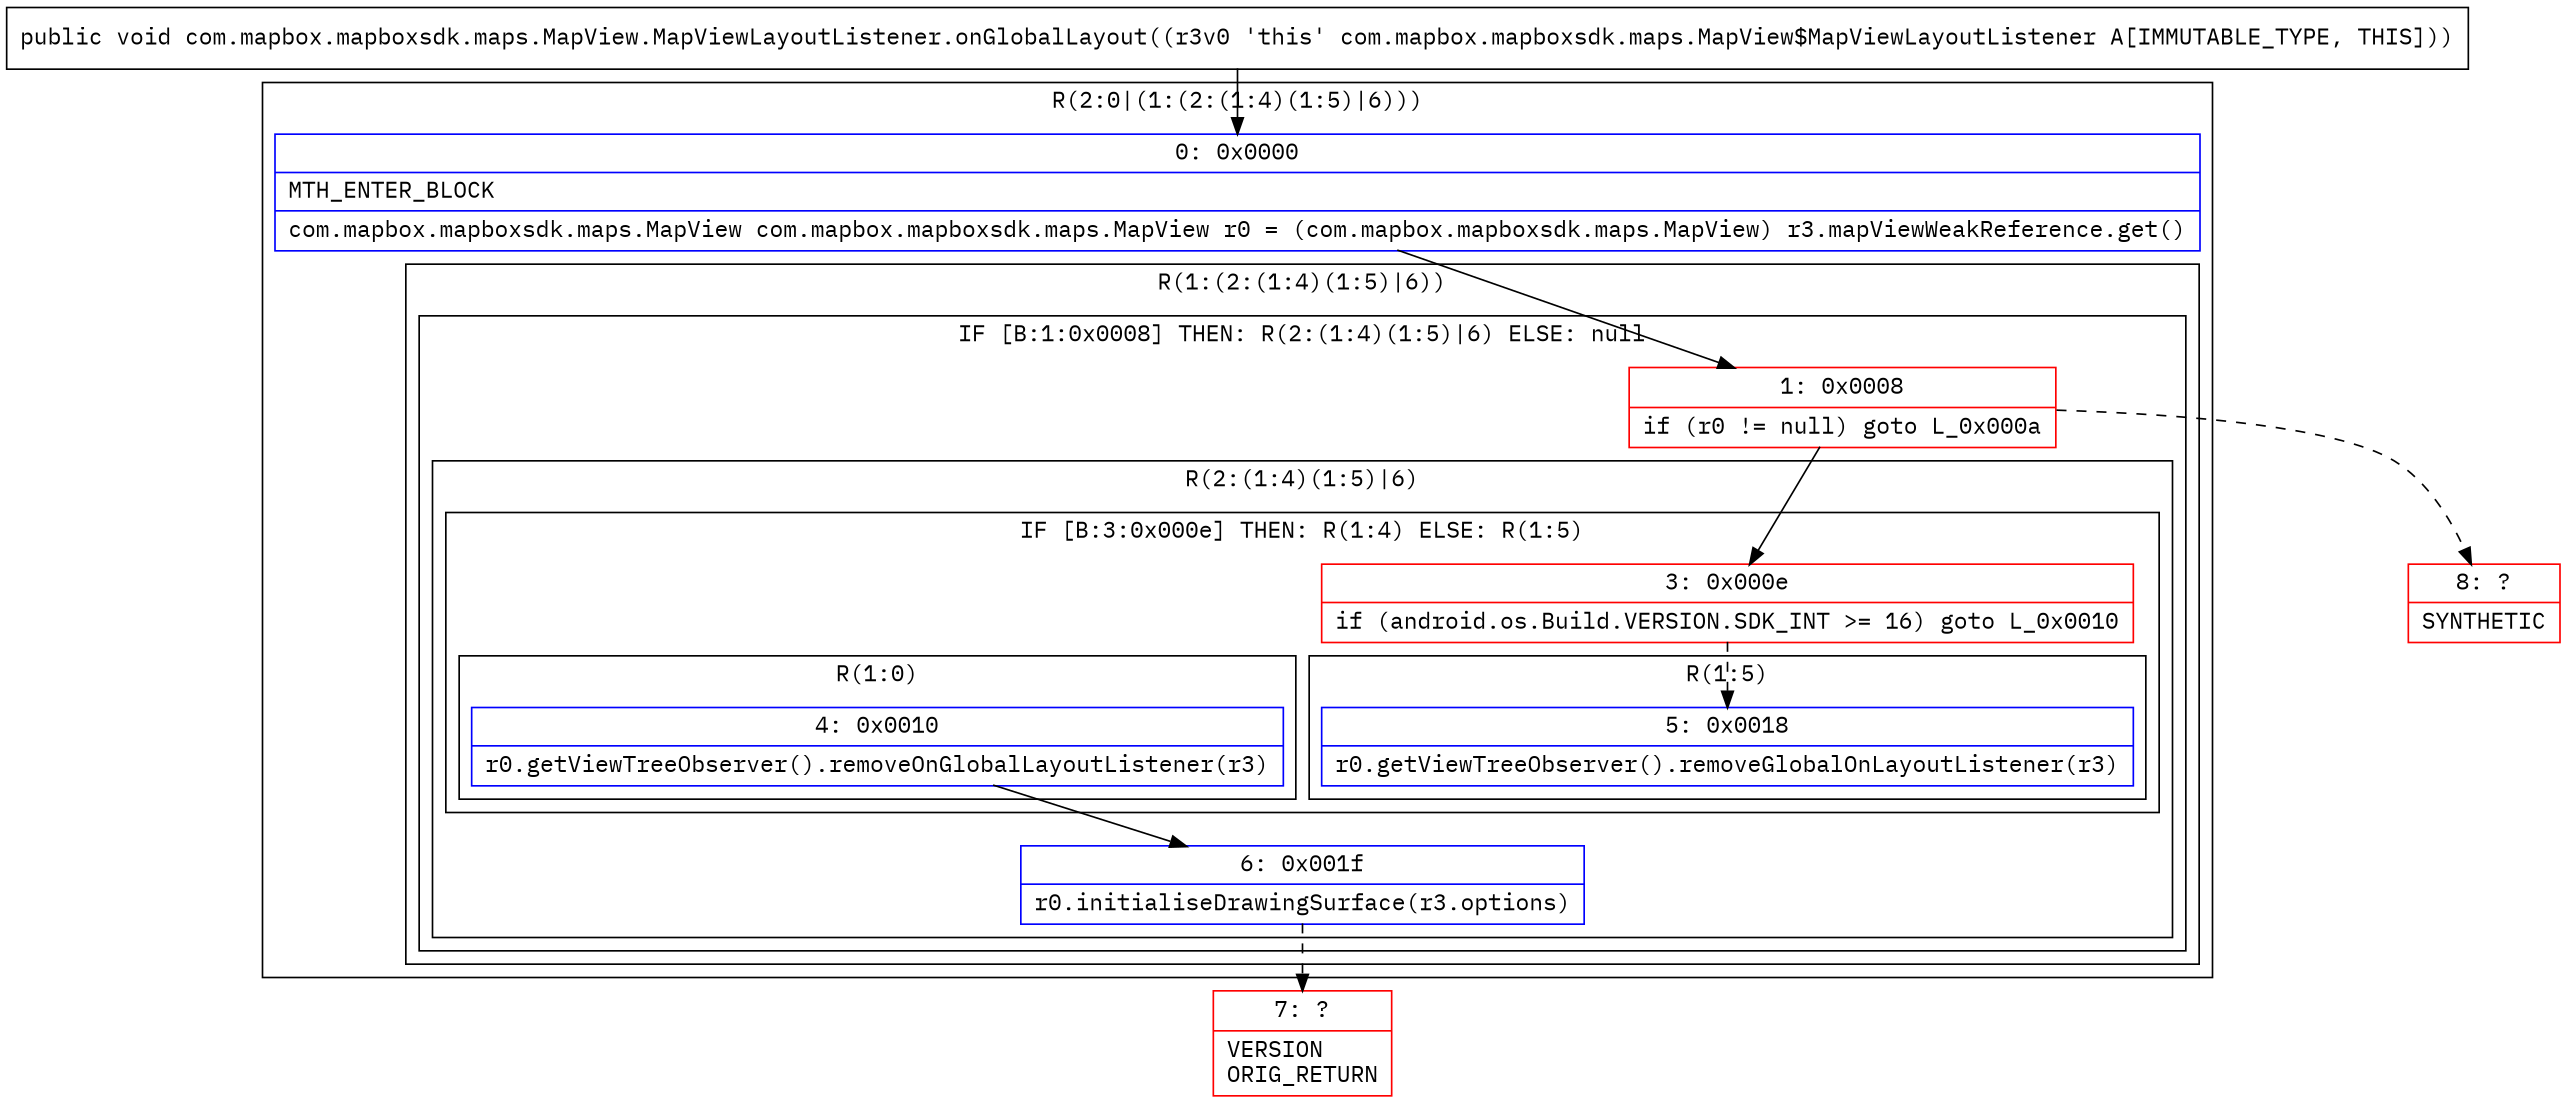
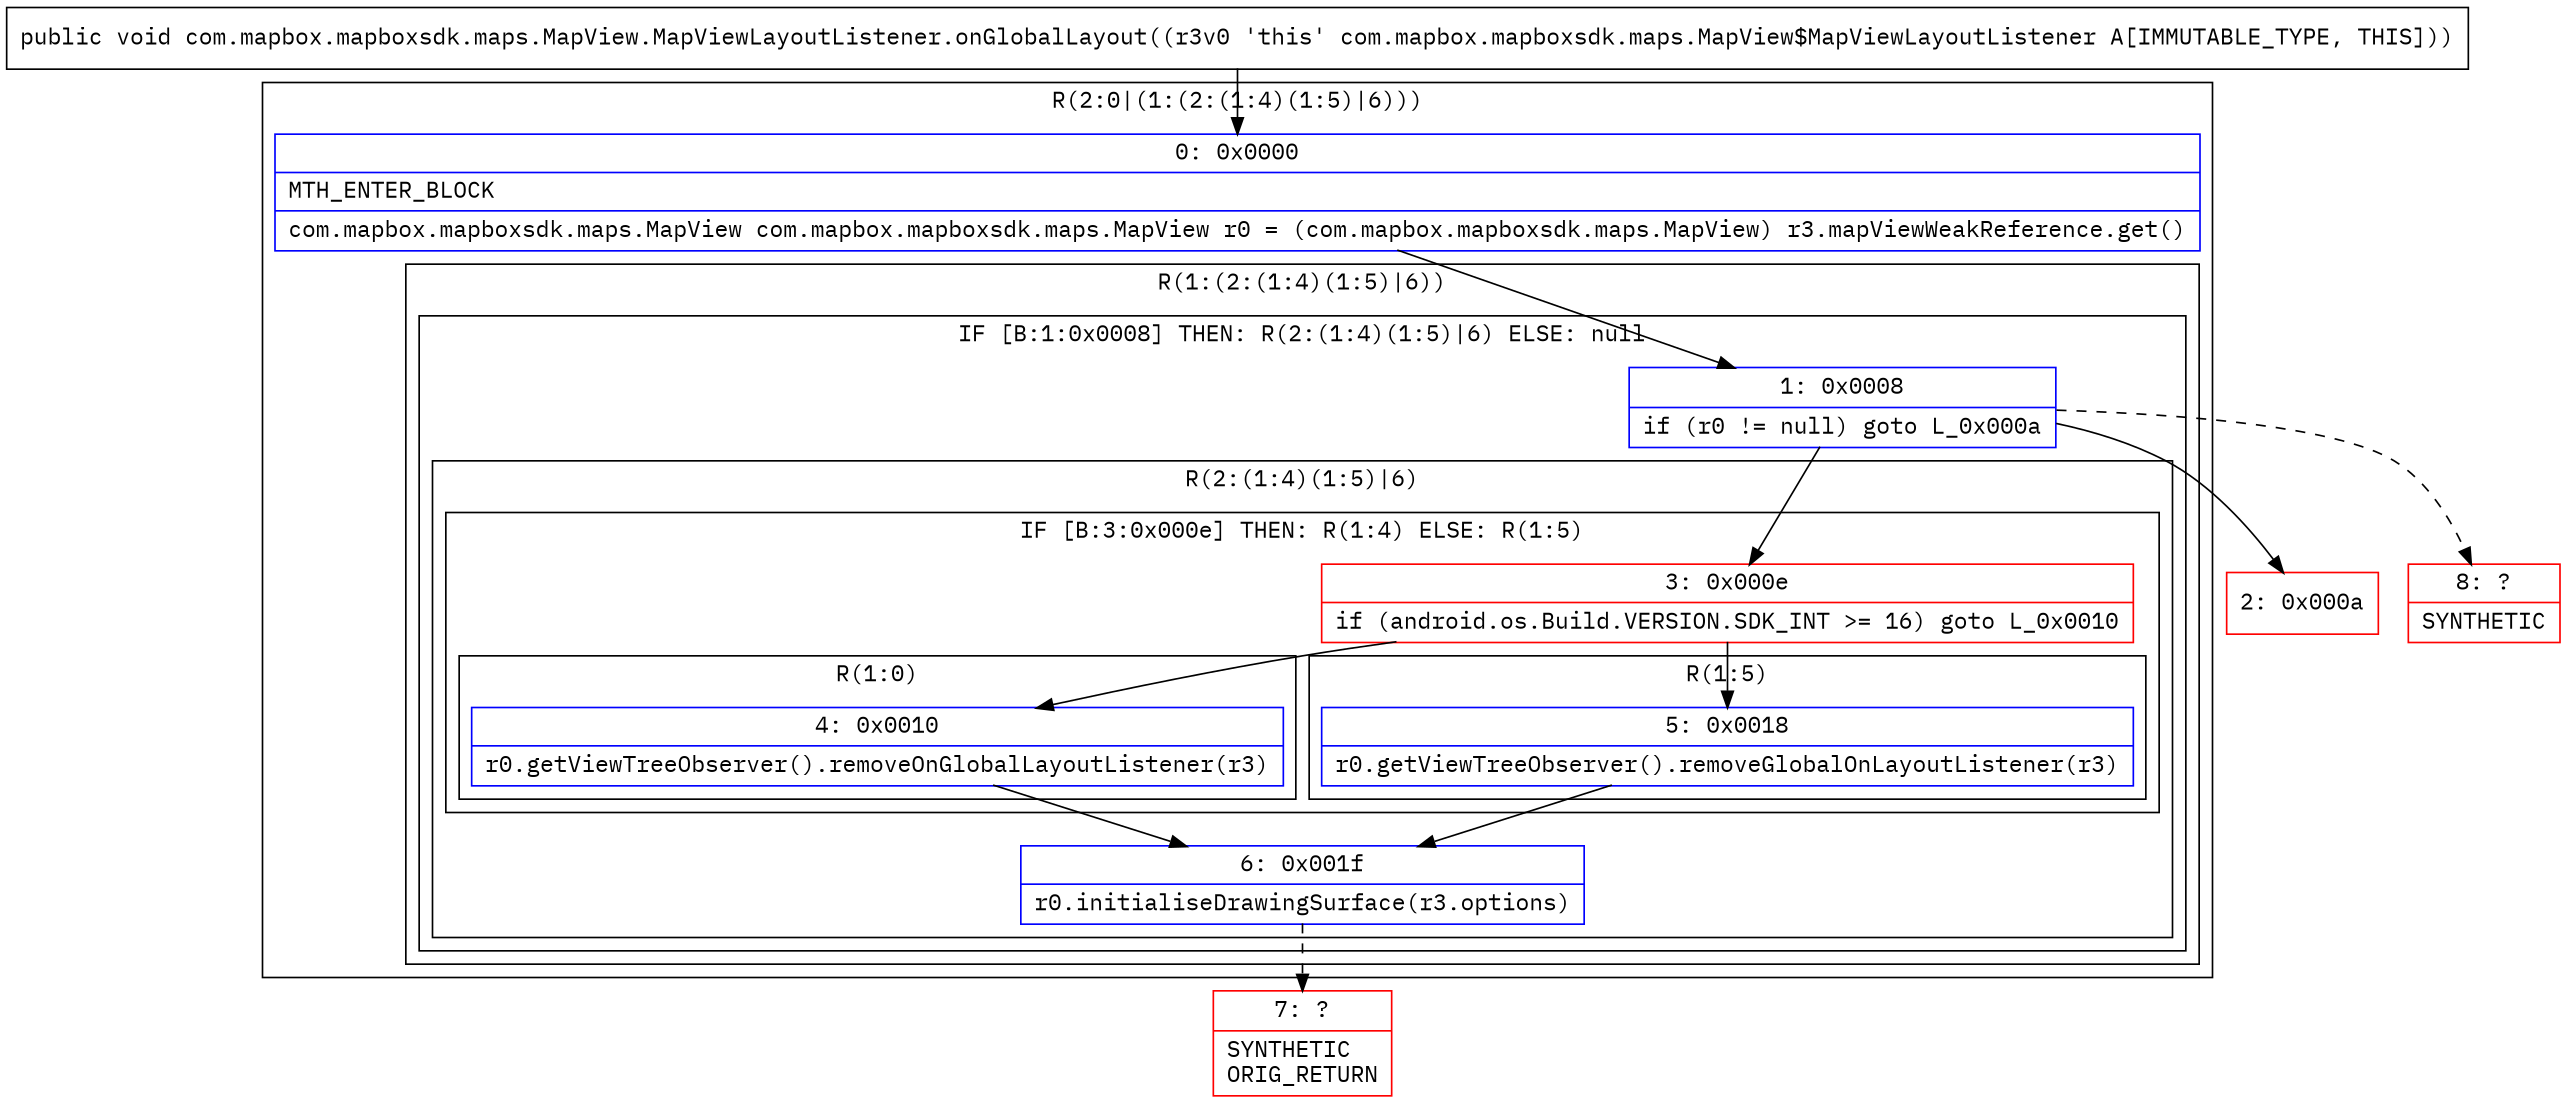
node "1: 0x0008": color red -> blue
node "2: 0x000a": added
edge "3: 0x000e" -> "5: 0x0018": style dashed -> solid
edge "3: 0x000e" -> "4: 0x0010": added
edge "5: 0x0018" -> "6: 0x001f": added
node "7: ?": text "VERSION" -> "SYNTHETIC"
